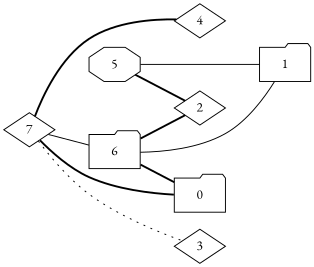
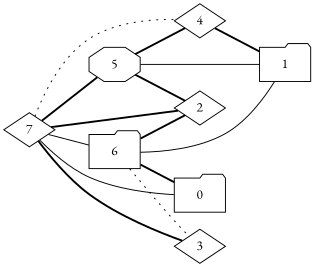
edge "4" -- "7": style bold -> dotted
edge "4" -- "1": added
edge "4" -- "5": added
edge "5" -- "7": added
edge "2" -- "7": added
edge "7" -- "0": style bold -> solid
edge "7" -- "3": style dotted -> bold
edge "6" -- "3": added
